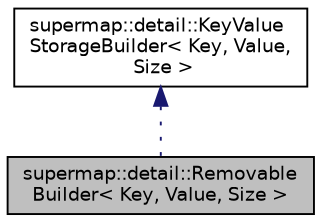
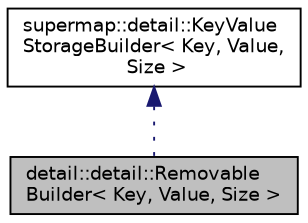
node "supermap::detail::Removable Builder< Key, Value, Size >": label "supermap::detail::Removable Builder< Key, Value, Size >" -> "detail::detail::Removable Builder< Key, Value, Size >"
